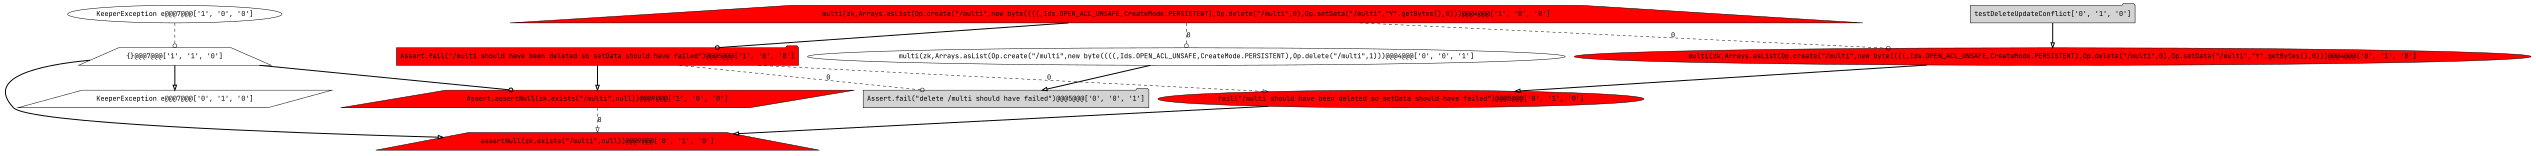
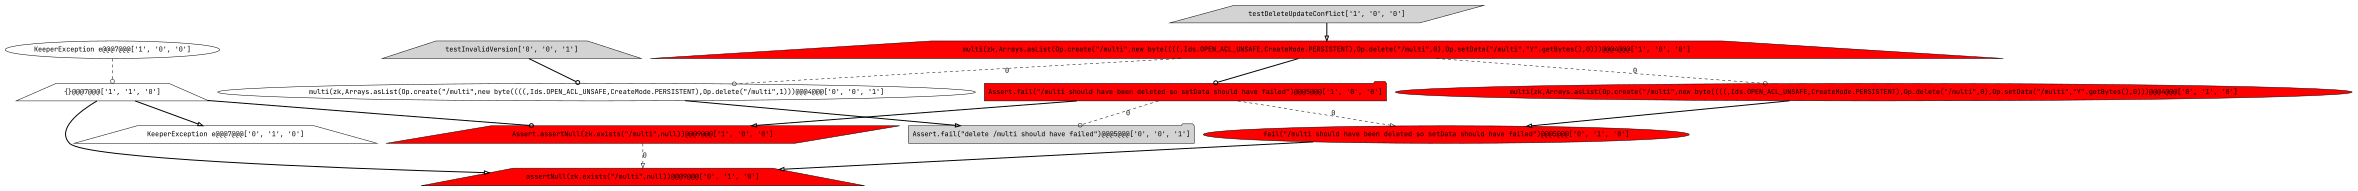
node "testDeleteUpdateConflict['1', '0', '0']": added
node "testDeleteUpdateConflict['0', '1', '0']": removed
node "testInvalidVersion['0', '0', '1']": added
node "KeeperException e@@@7@@@['0', '1', '0']": shape parallelogram -> trapezium
